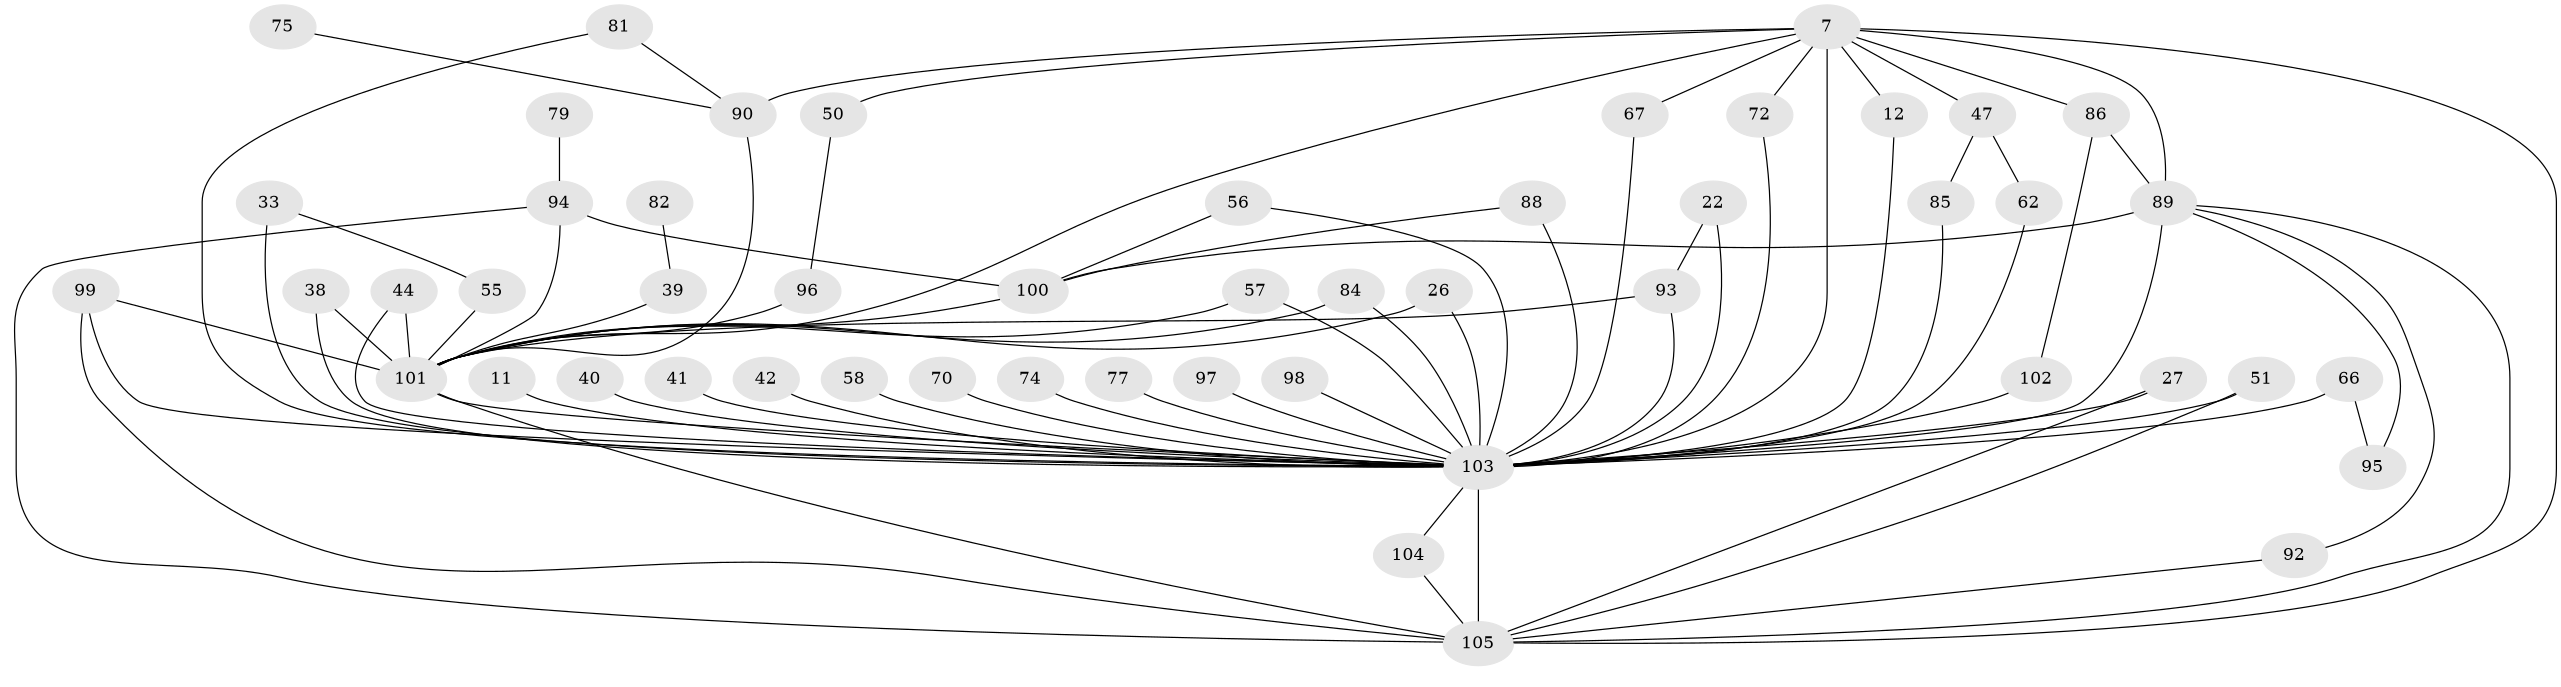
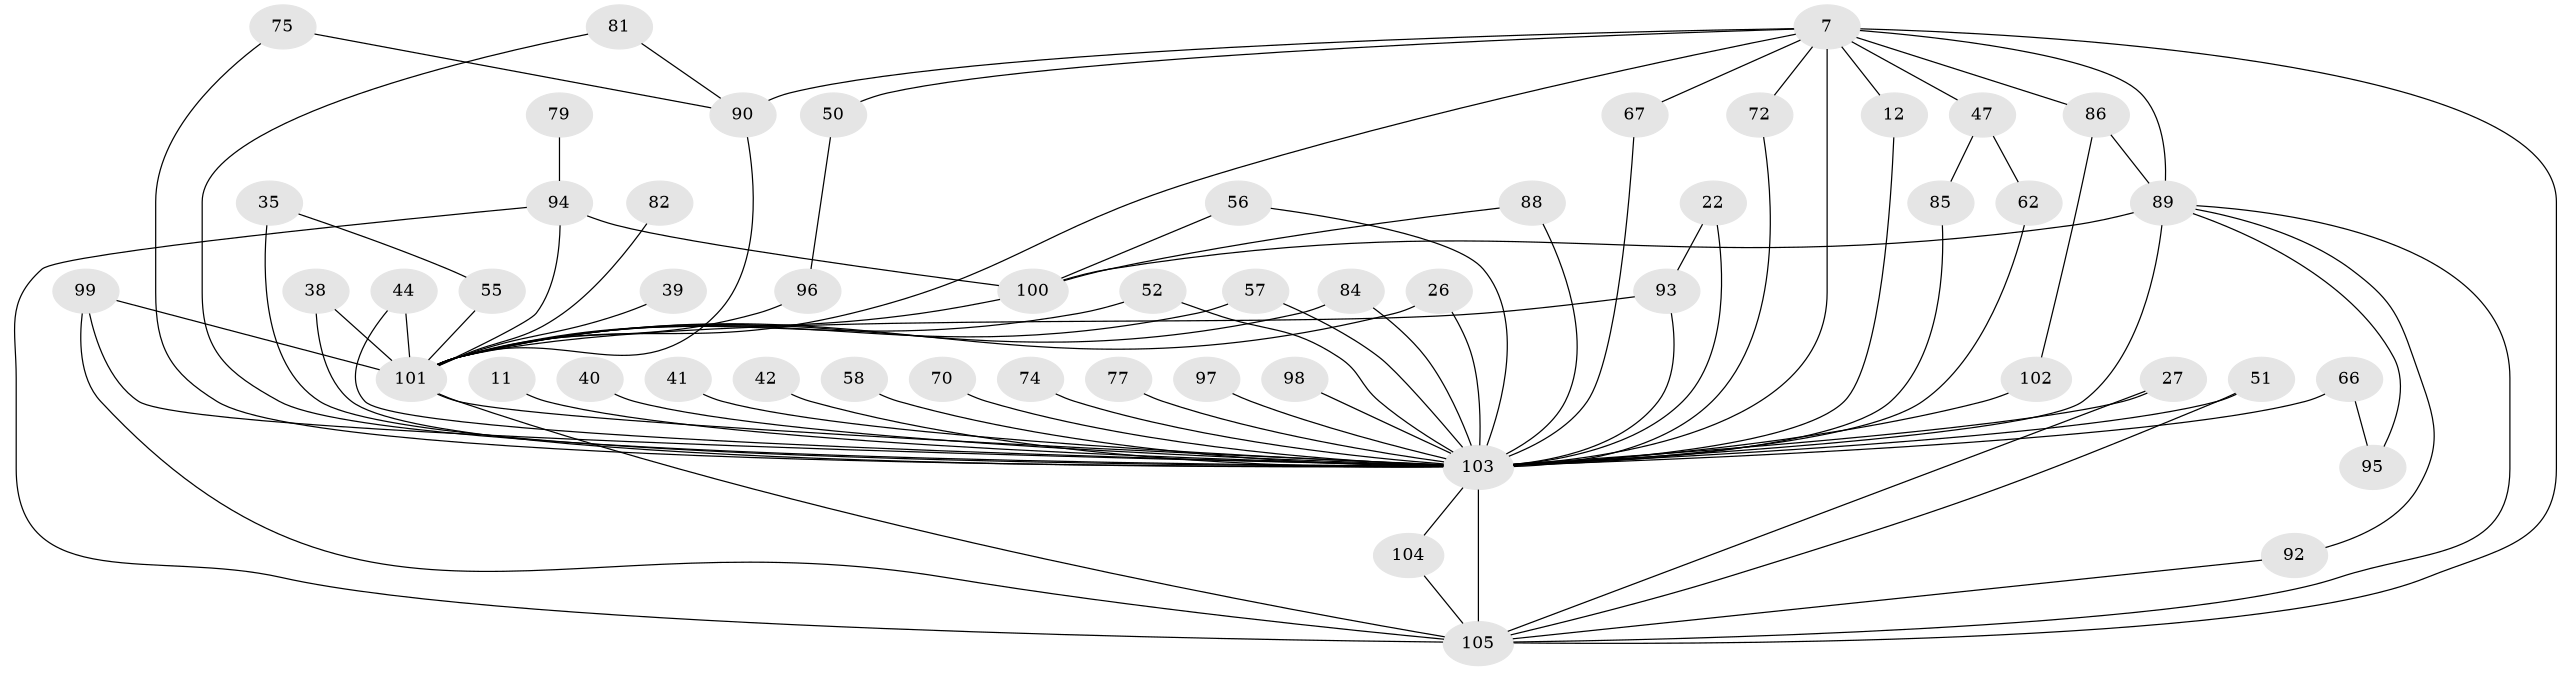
node "33": label "33" -> "35"
edge "82" -- "39": now "82" -- "101"
node "52": added
edge "75" -- "103": added
